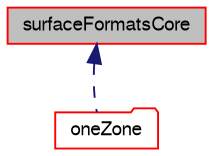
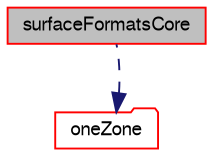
edge "oneZone" -> "surfaceFormatsCore": reversed
